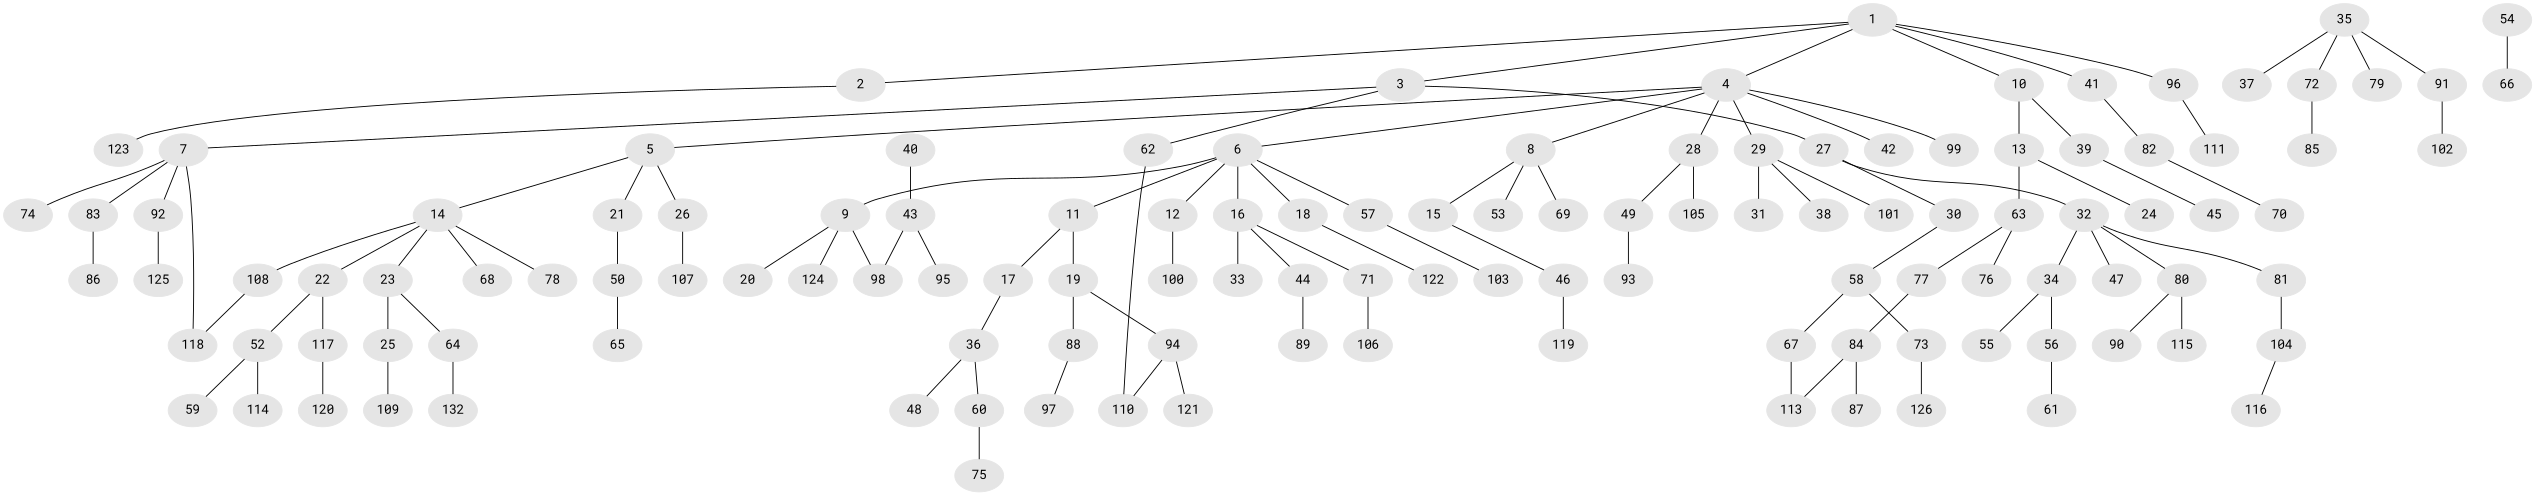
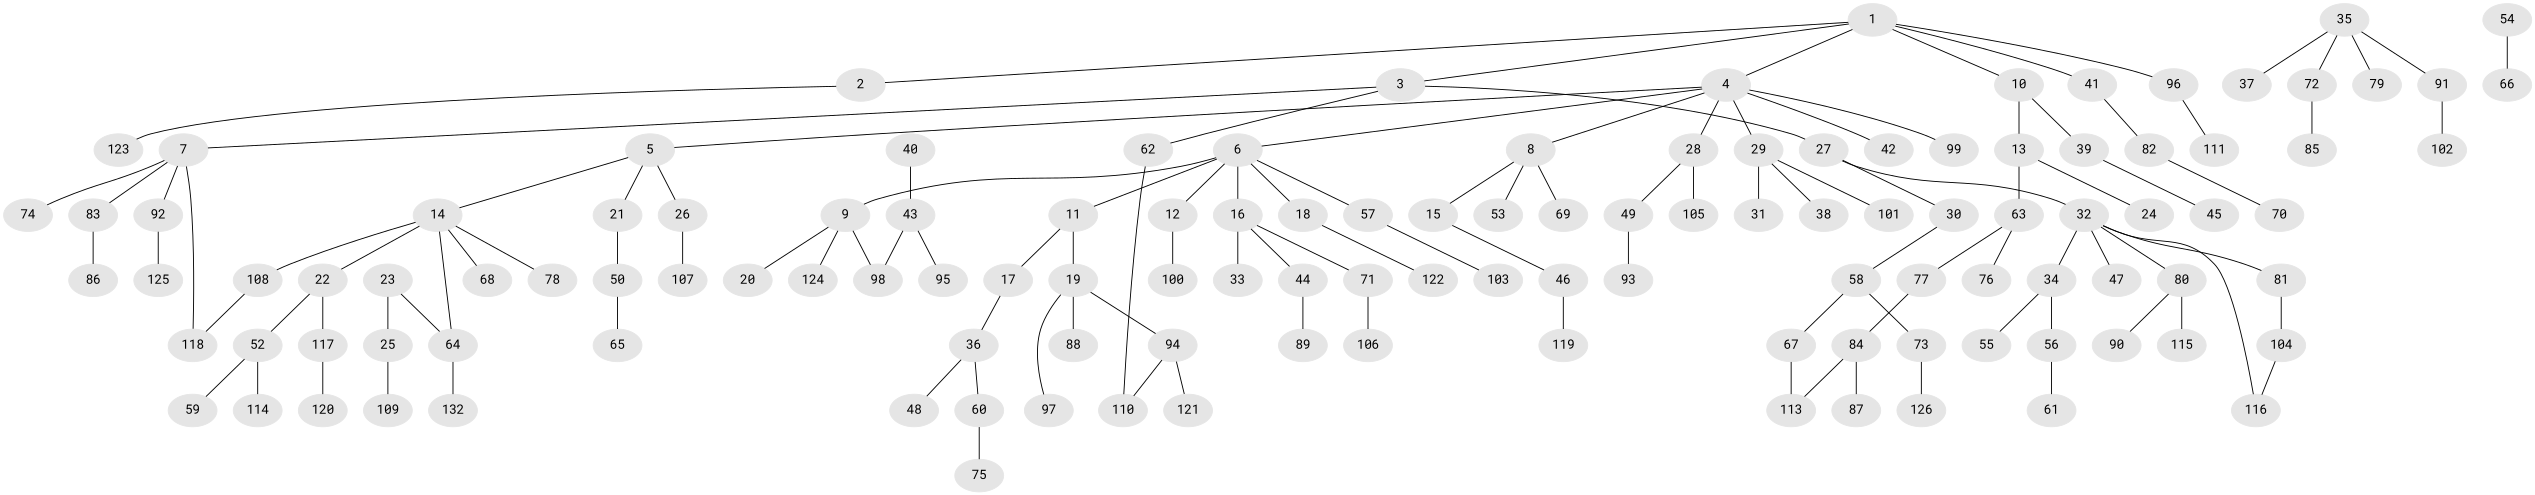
edge "14" -- "23": now "14" -- "64"
edge "32" -- "116": added
edge "88" -- "97": now "19" -- "97"
